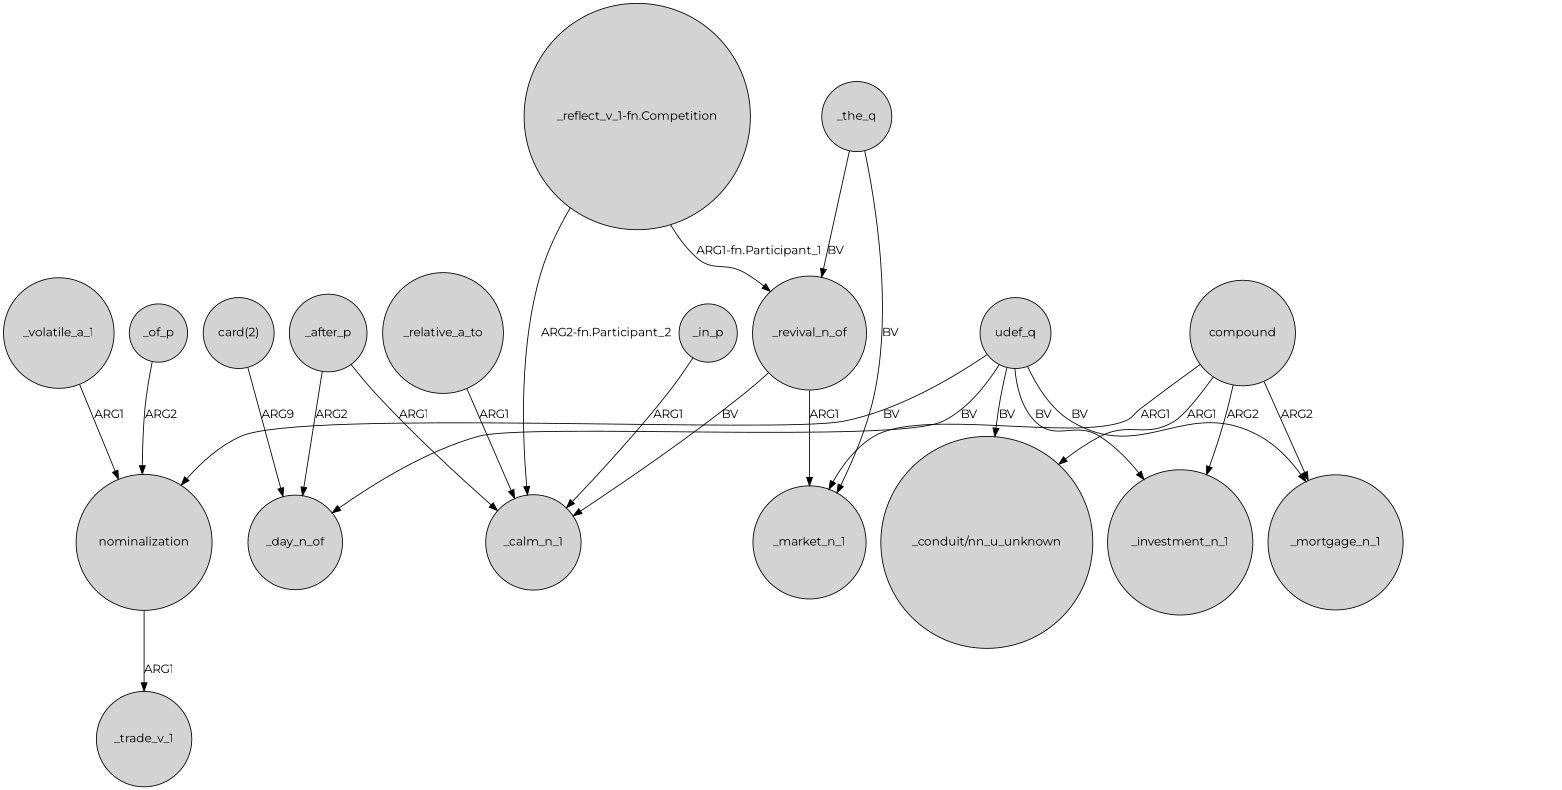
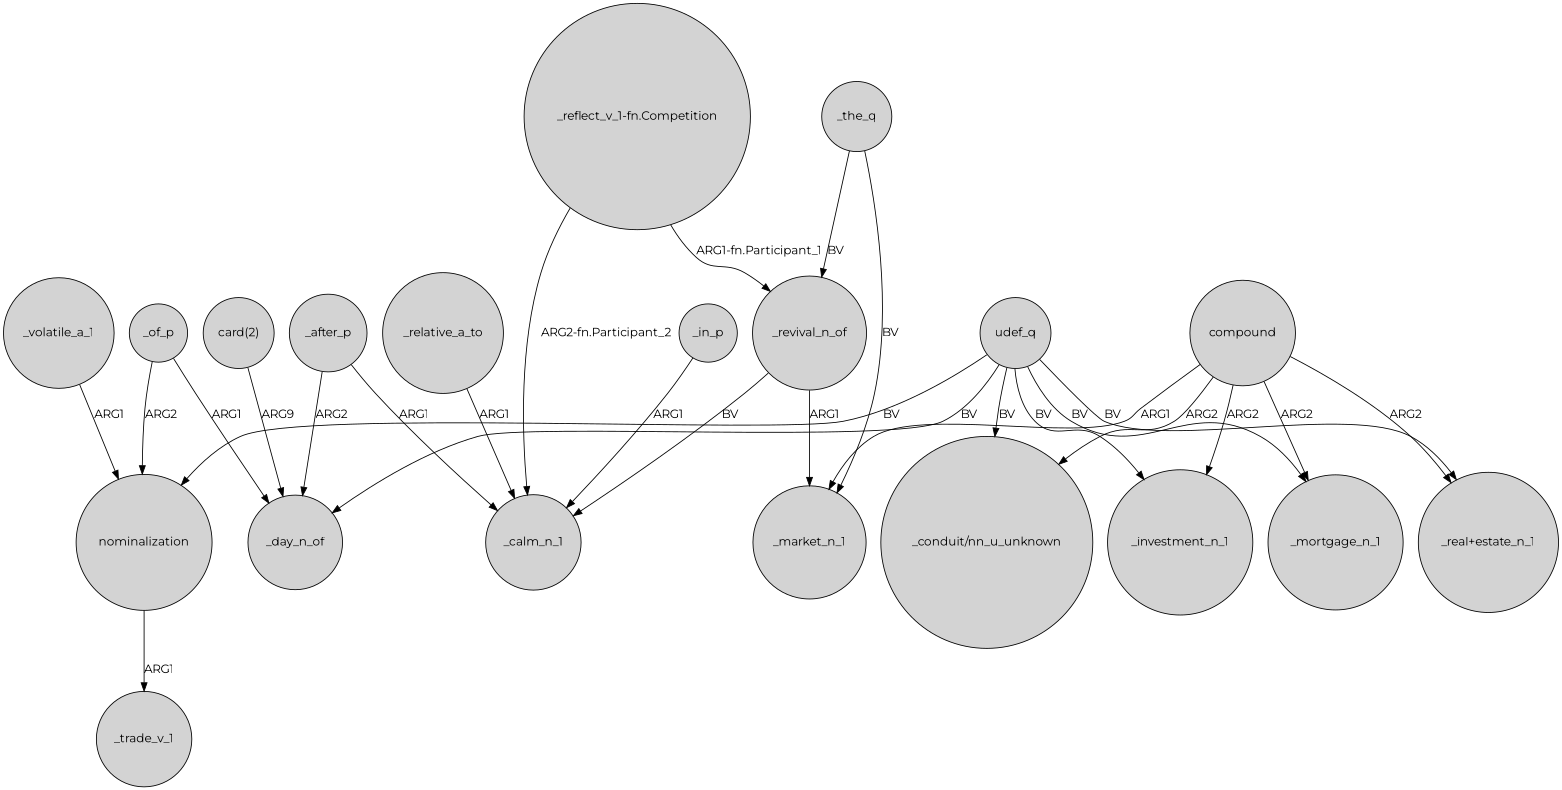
edge "compound" -> "_conduit/nn_u_unknown": label "ARG1" -> "ARG2"
edge "_of_p" -> "_day_n_of": added, label "ARG1"
node "_real+estate_n_1": added
